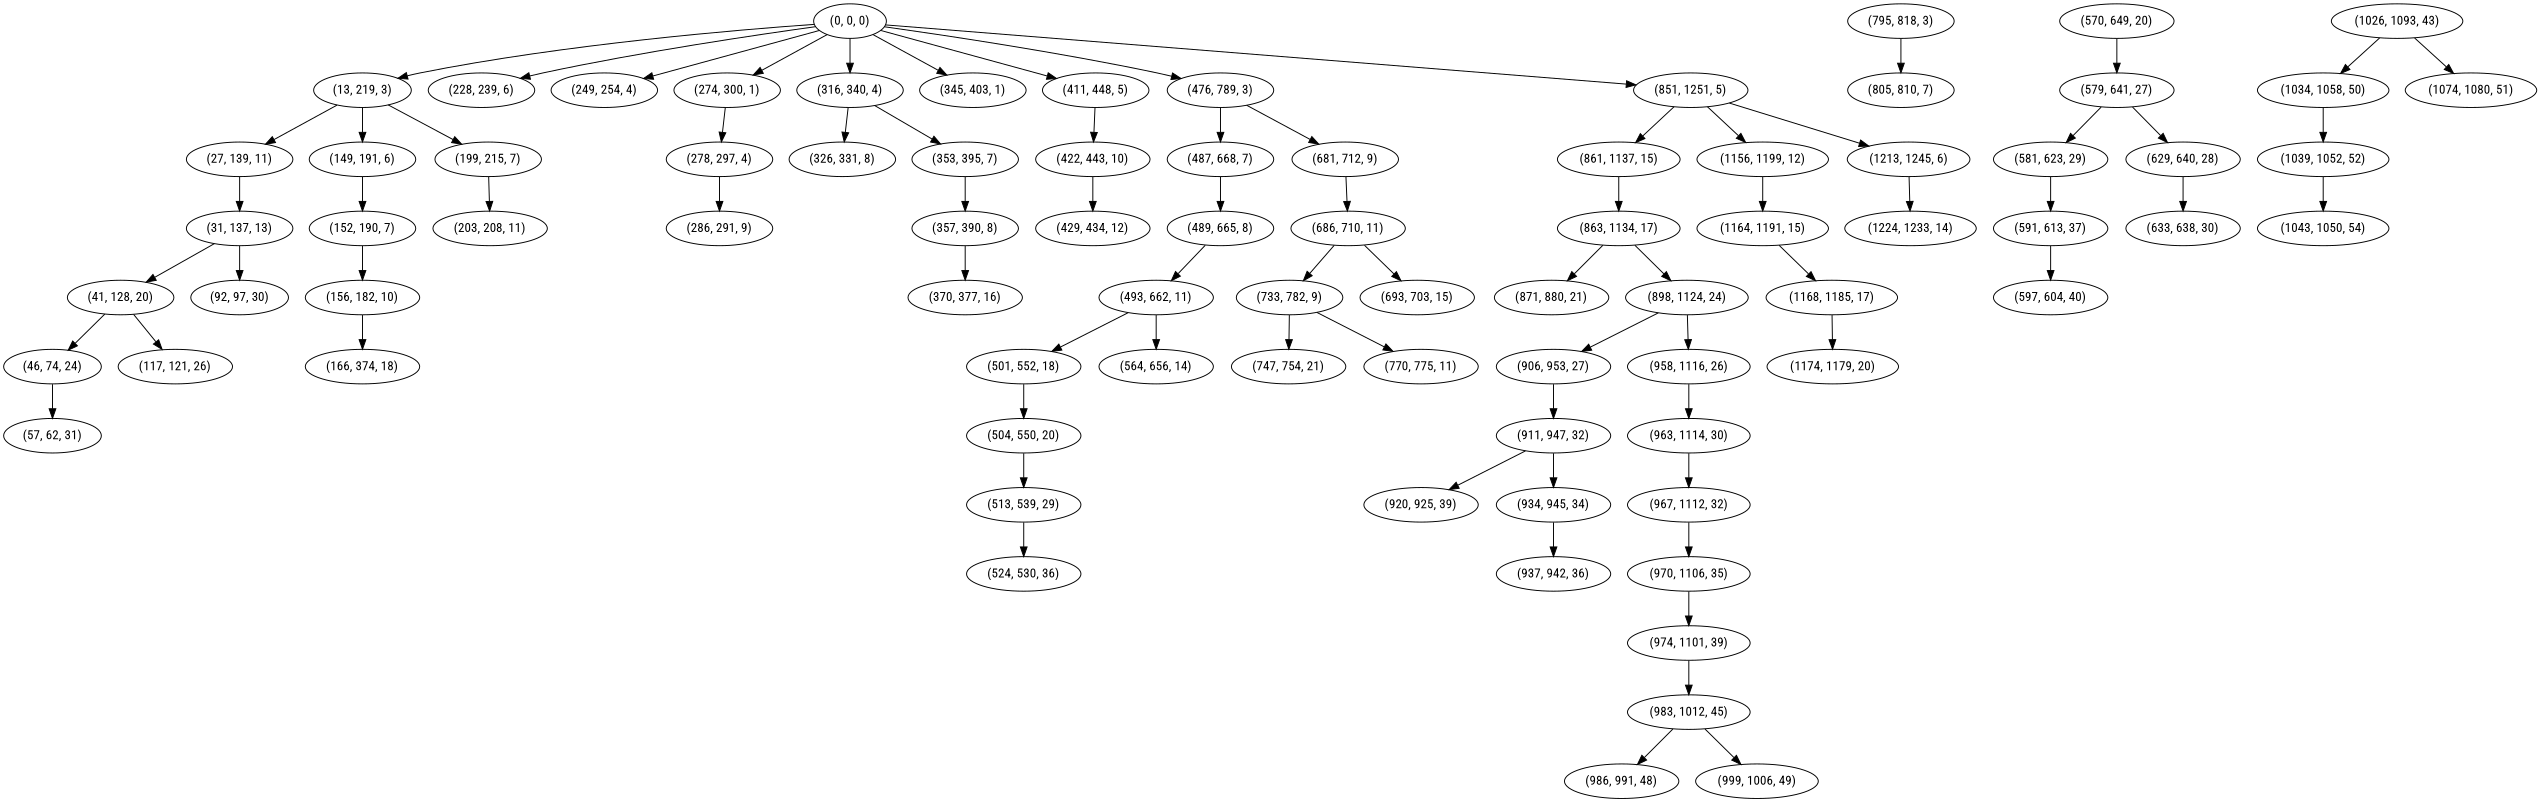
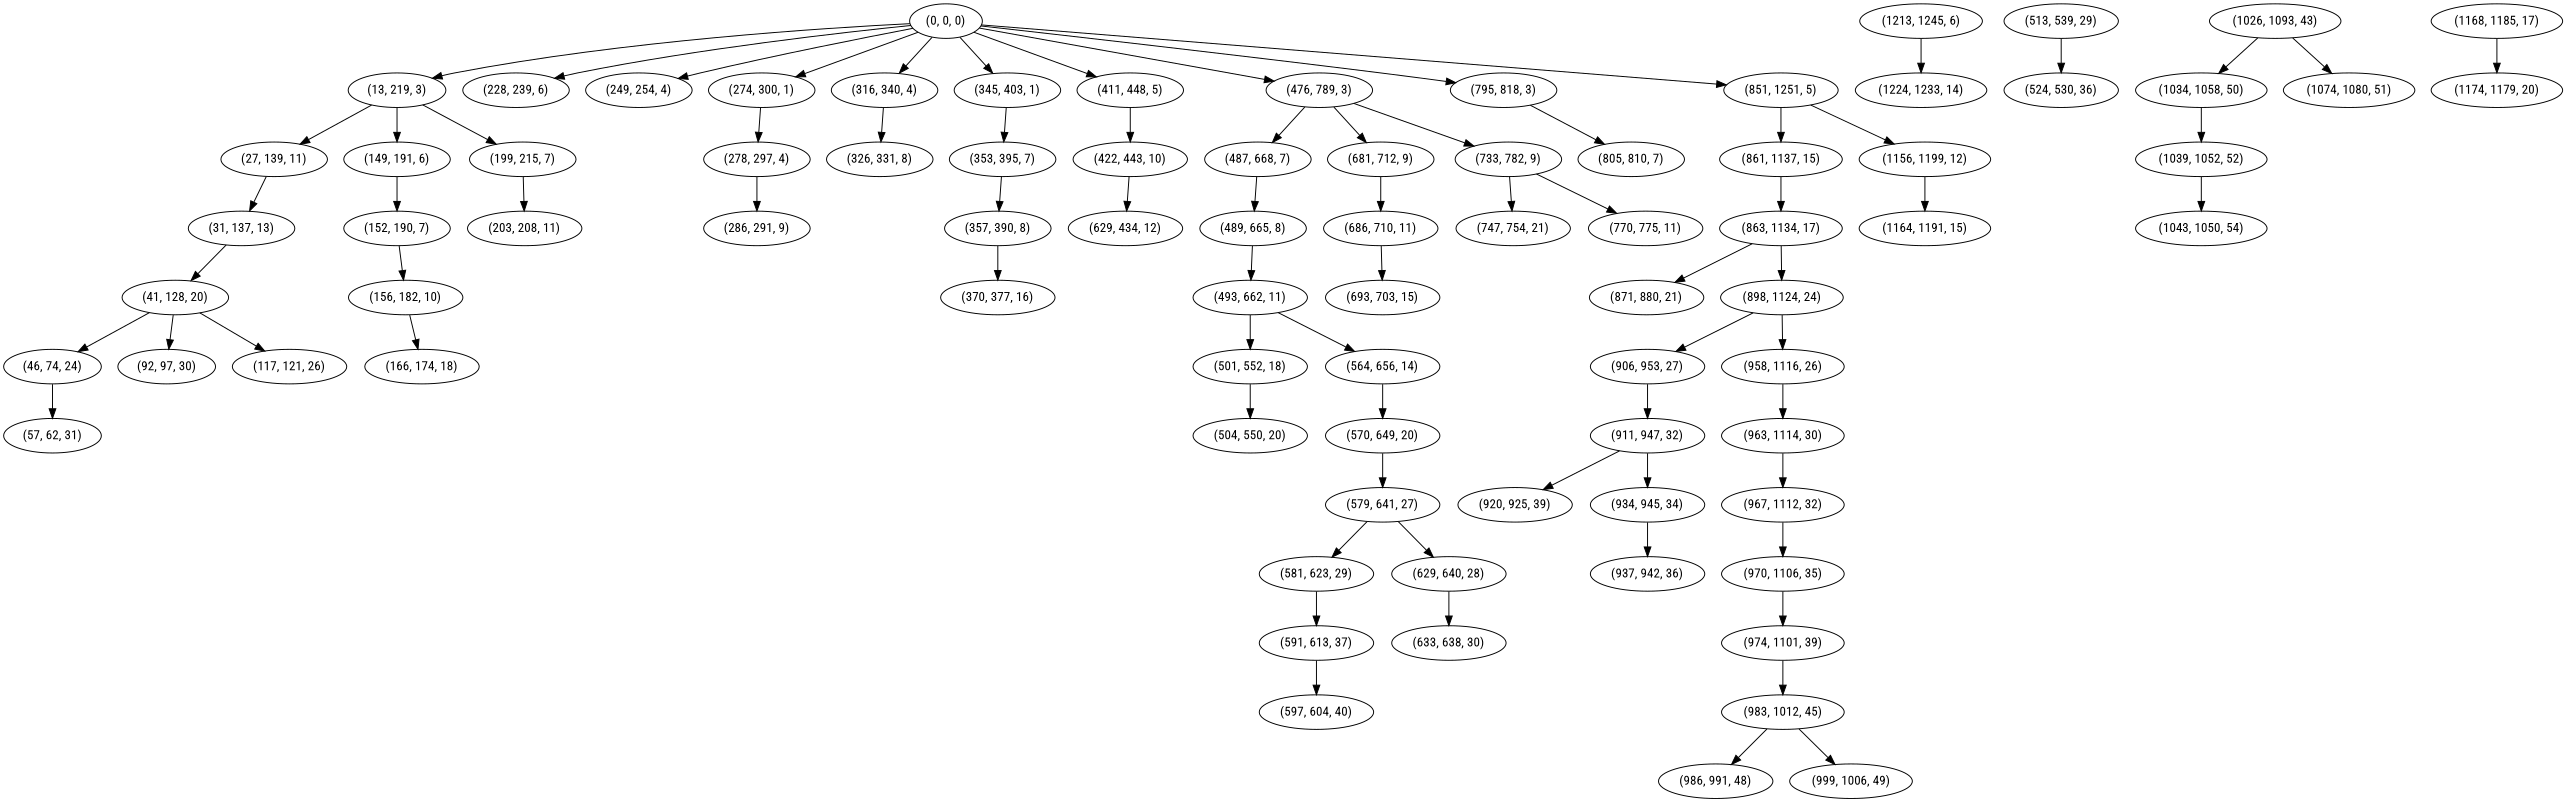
edge "(0, 0, 0)" -> "(795, 818, 3)": added
edge "(316, 340, 4)" -> "(353, 395, 7)": now "(345, 403, 1)" -> "(353, 395, 7)"
edge "(851, 1251, 5)" -> "(1213, 1245, 6)": removed
node "(429, 434, 12)": label "(429, 434, 12)" -> "(629, 434, 12)"
edge "(31, 137, 13)" -> "(92, 97, 30)": now "(41, 128, 20)" -> "(92, 97, 30)"
edge "(686, 710, 11)" -> "(733, 782, 9)": now "(476, 789, 3)" -> "(733, 782, 9)"
edge "(1164, 1191, 15)" -> "(1168, 1185, 17)": removed
node "(166, 374, 18)": label "(166, 374, 18)" -> "(166, 174, 18)"
edge "(564, 656, 14)" -> "(570, 649, 20)": added
edge "(504, 550, 20)" -> "(513, 539, 29)": removed
